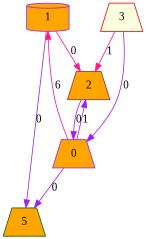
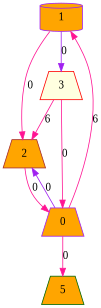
edge "3" -> "2": label "1" -> "6"
edge "3" -> "0": color purple -> deeppink
edge "2" -> "0": color purple -> deeppink
edge "1" -> "5": now "1" -> "3"
edge "0" -> "2": label "1" -> "0"
edge "0" -> "5": color purple -> deeppink
